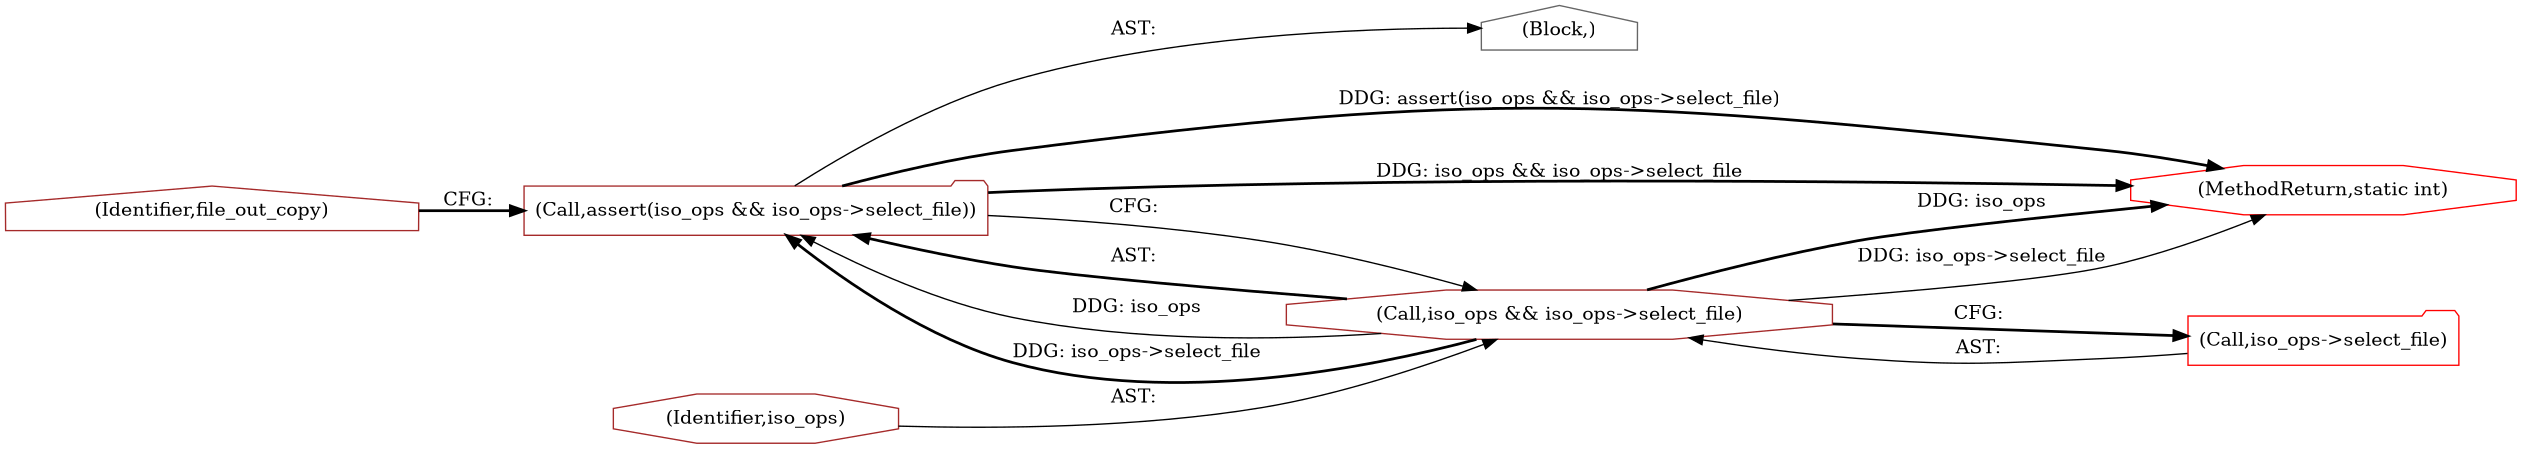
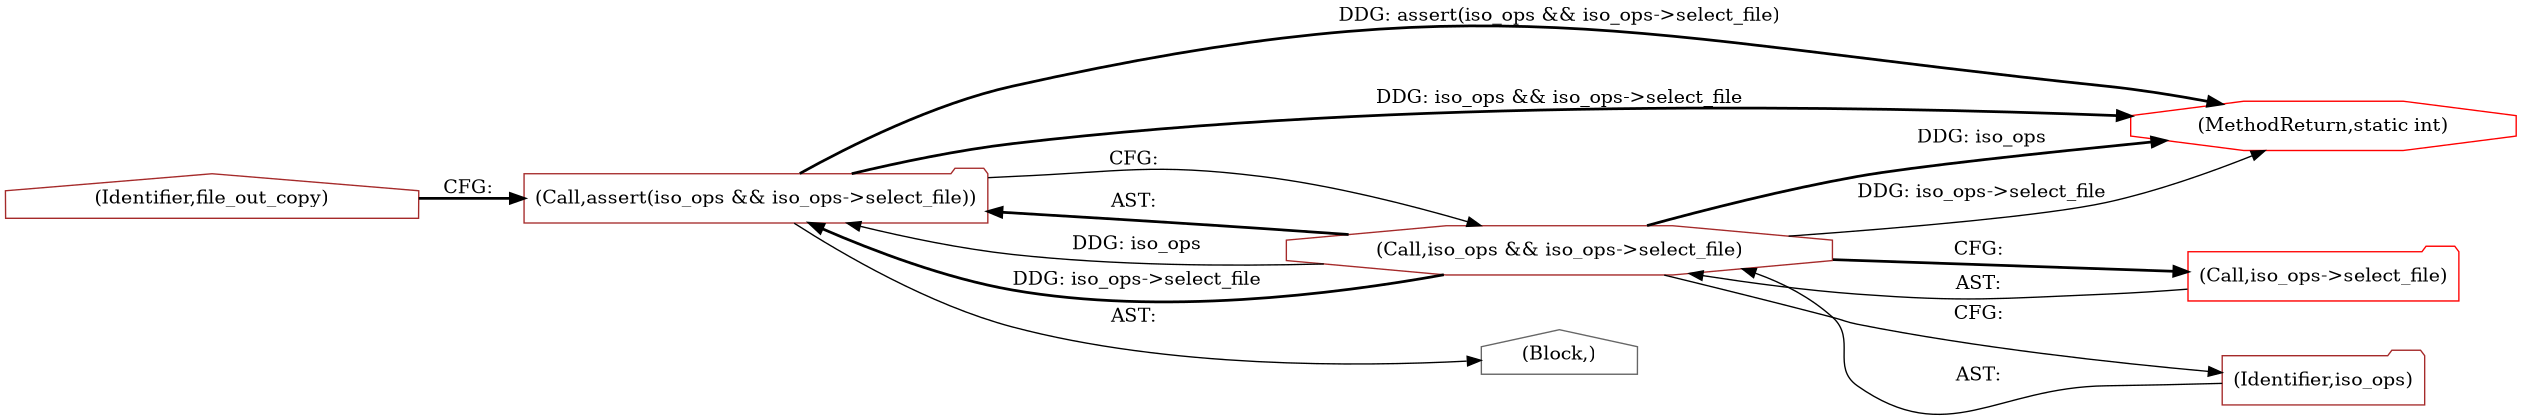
edge "(Call,iso_ops && iso_ops->select_file)" -> "(Identifier,iso_ops)": added, label "CFG:"
node "(Identifier,iso_ops)": shape octagon -> folder
